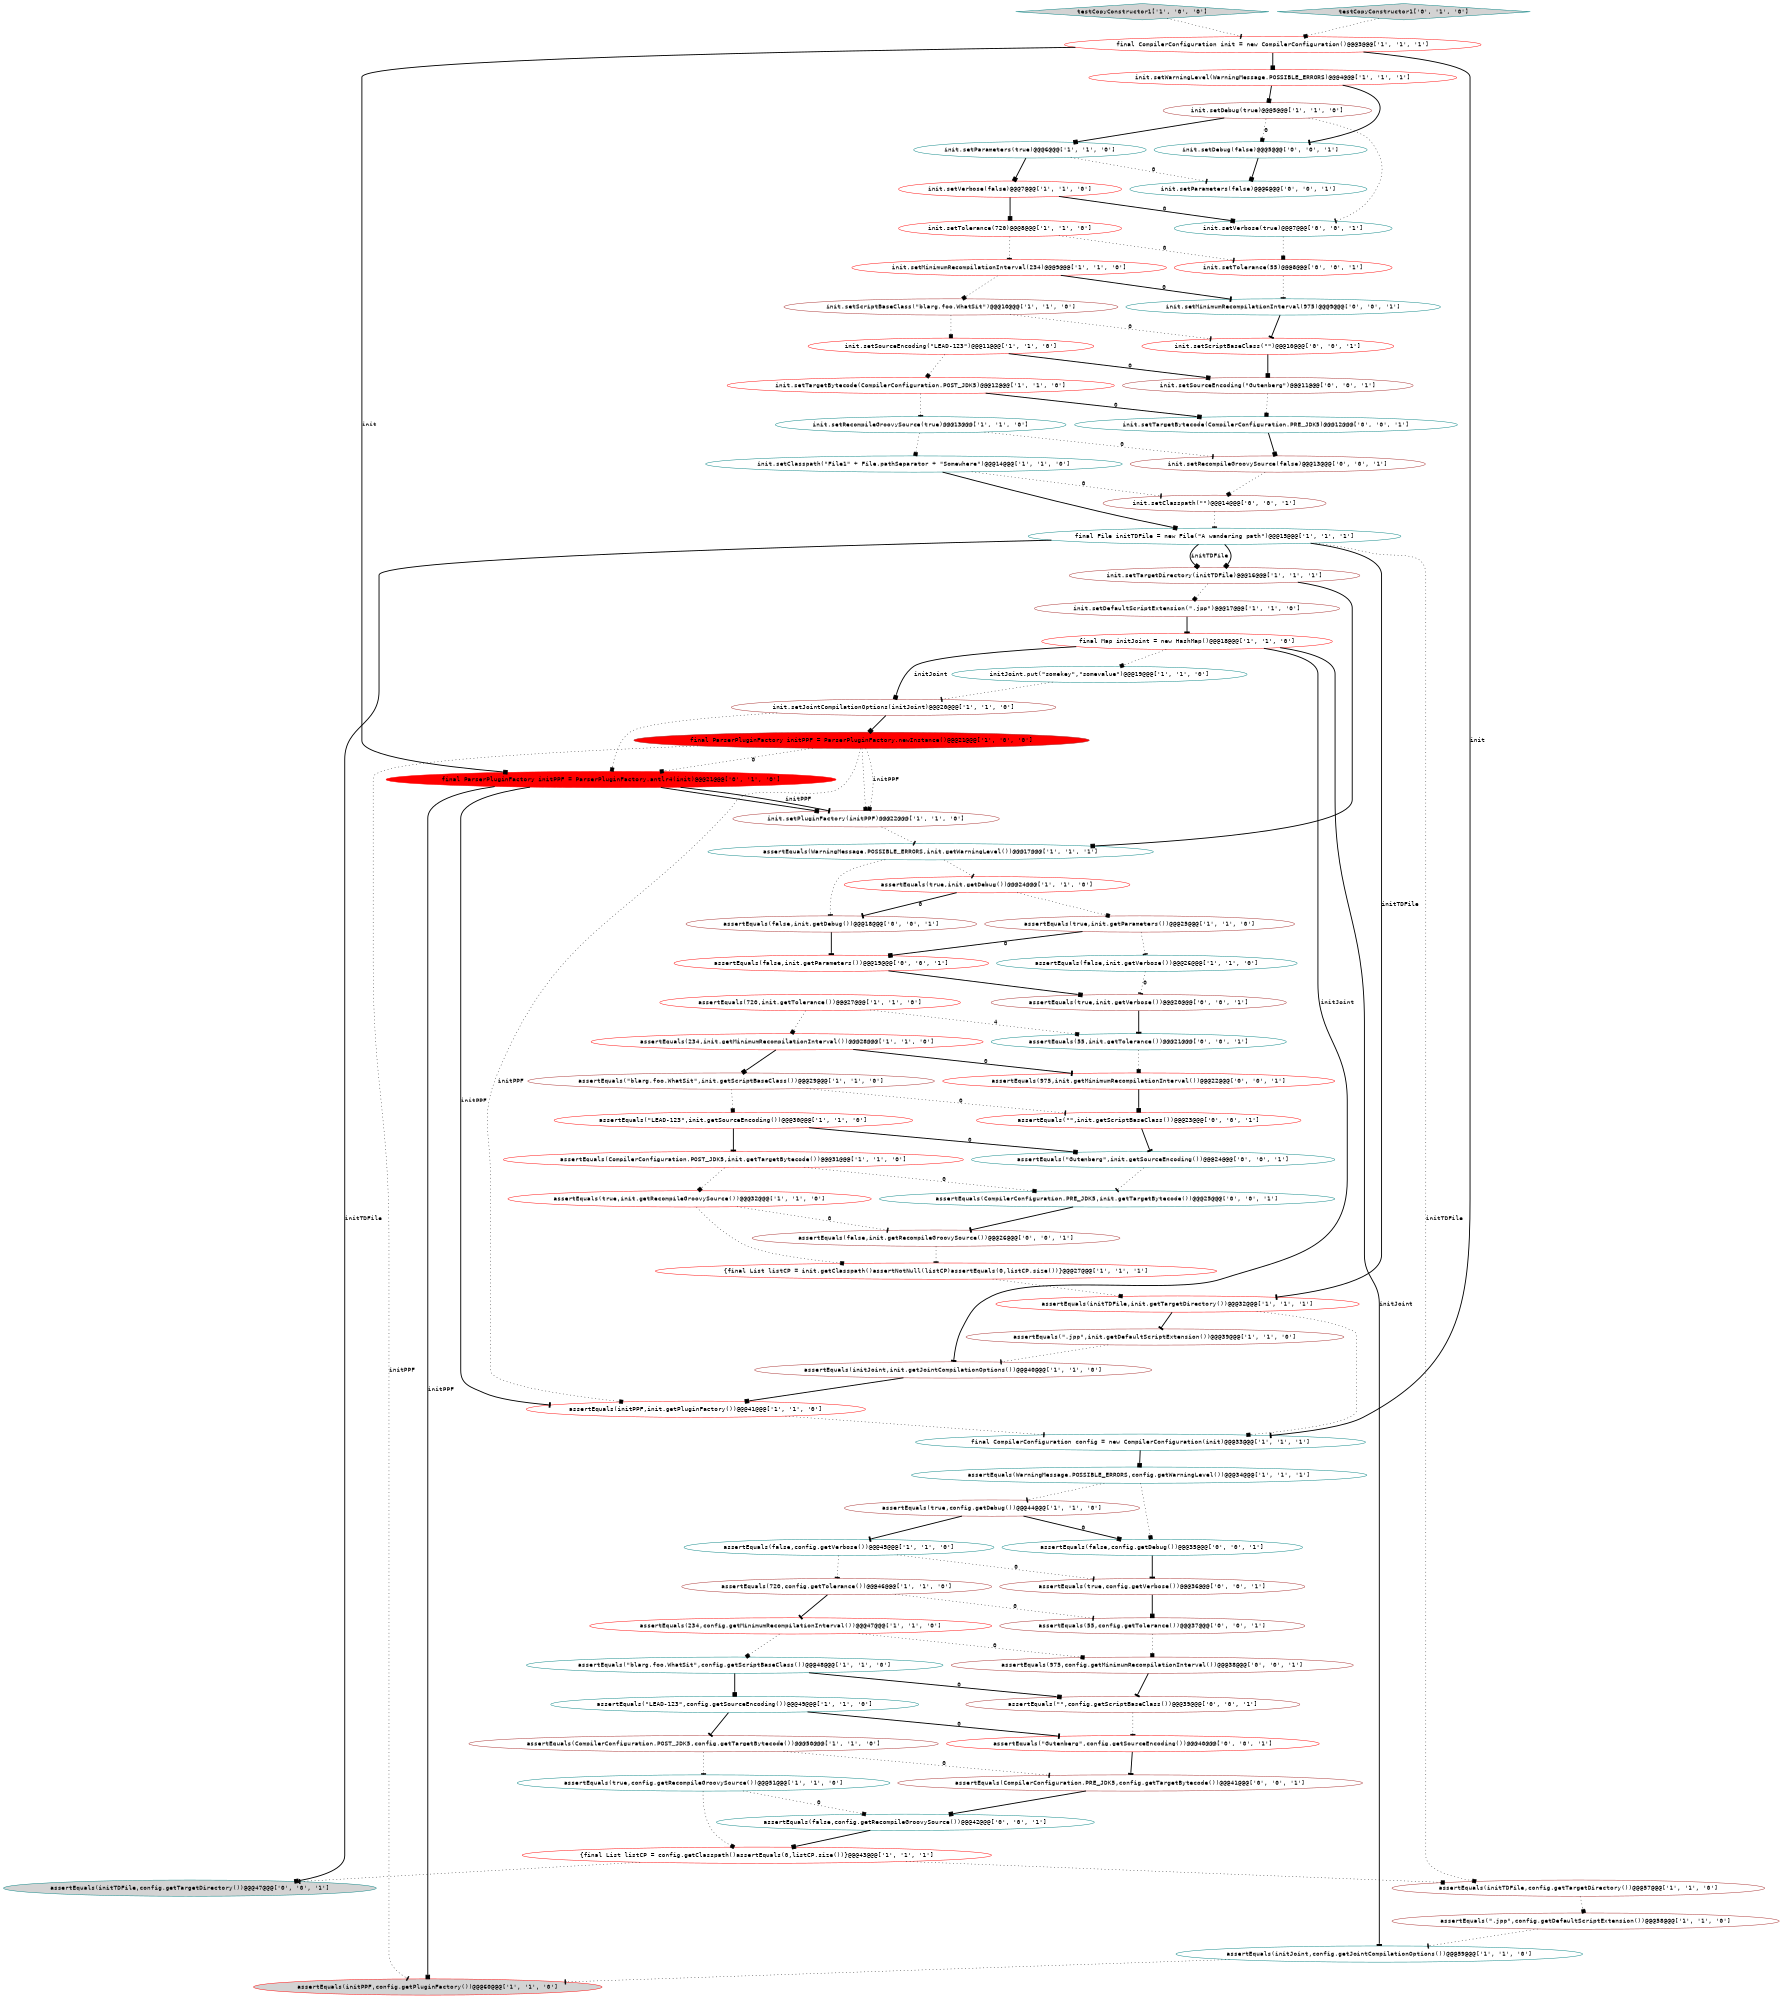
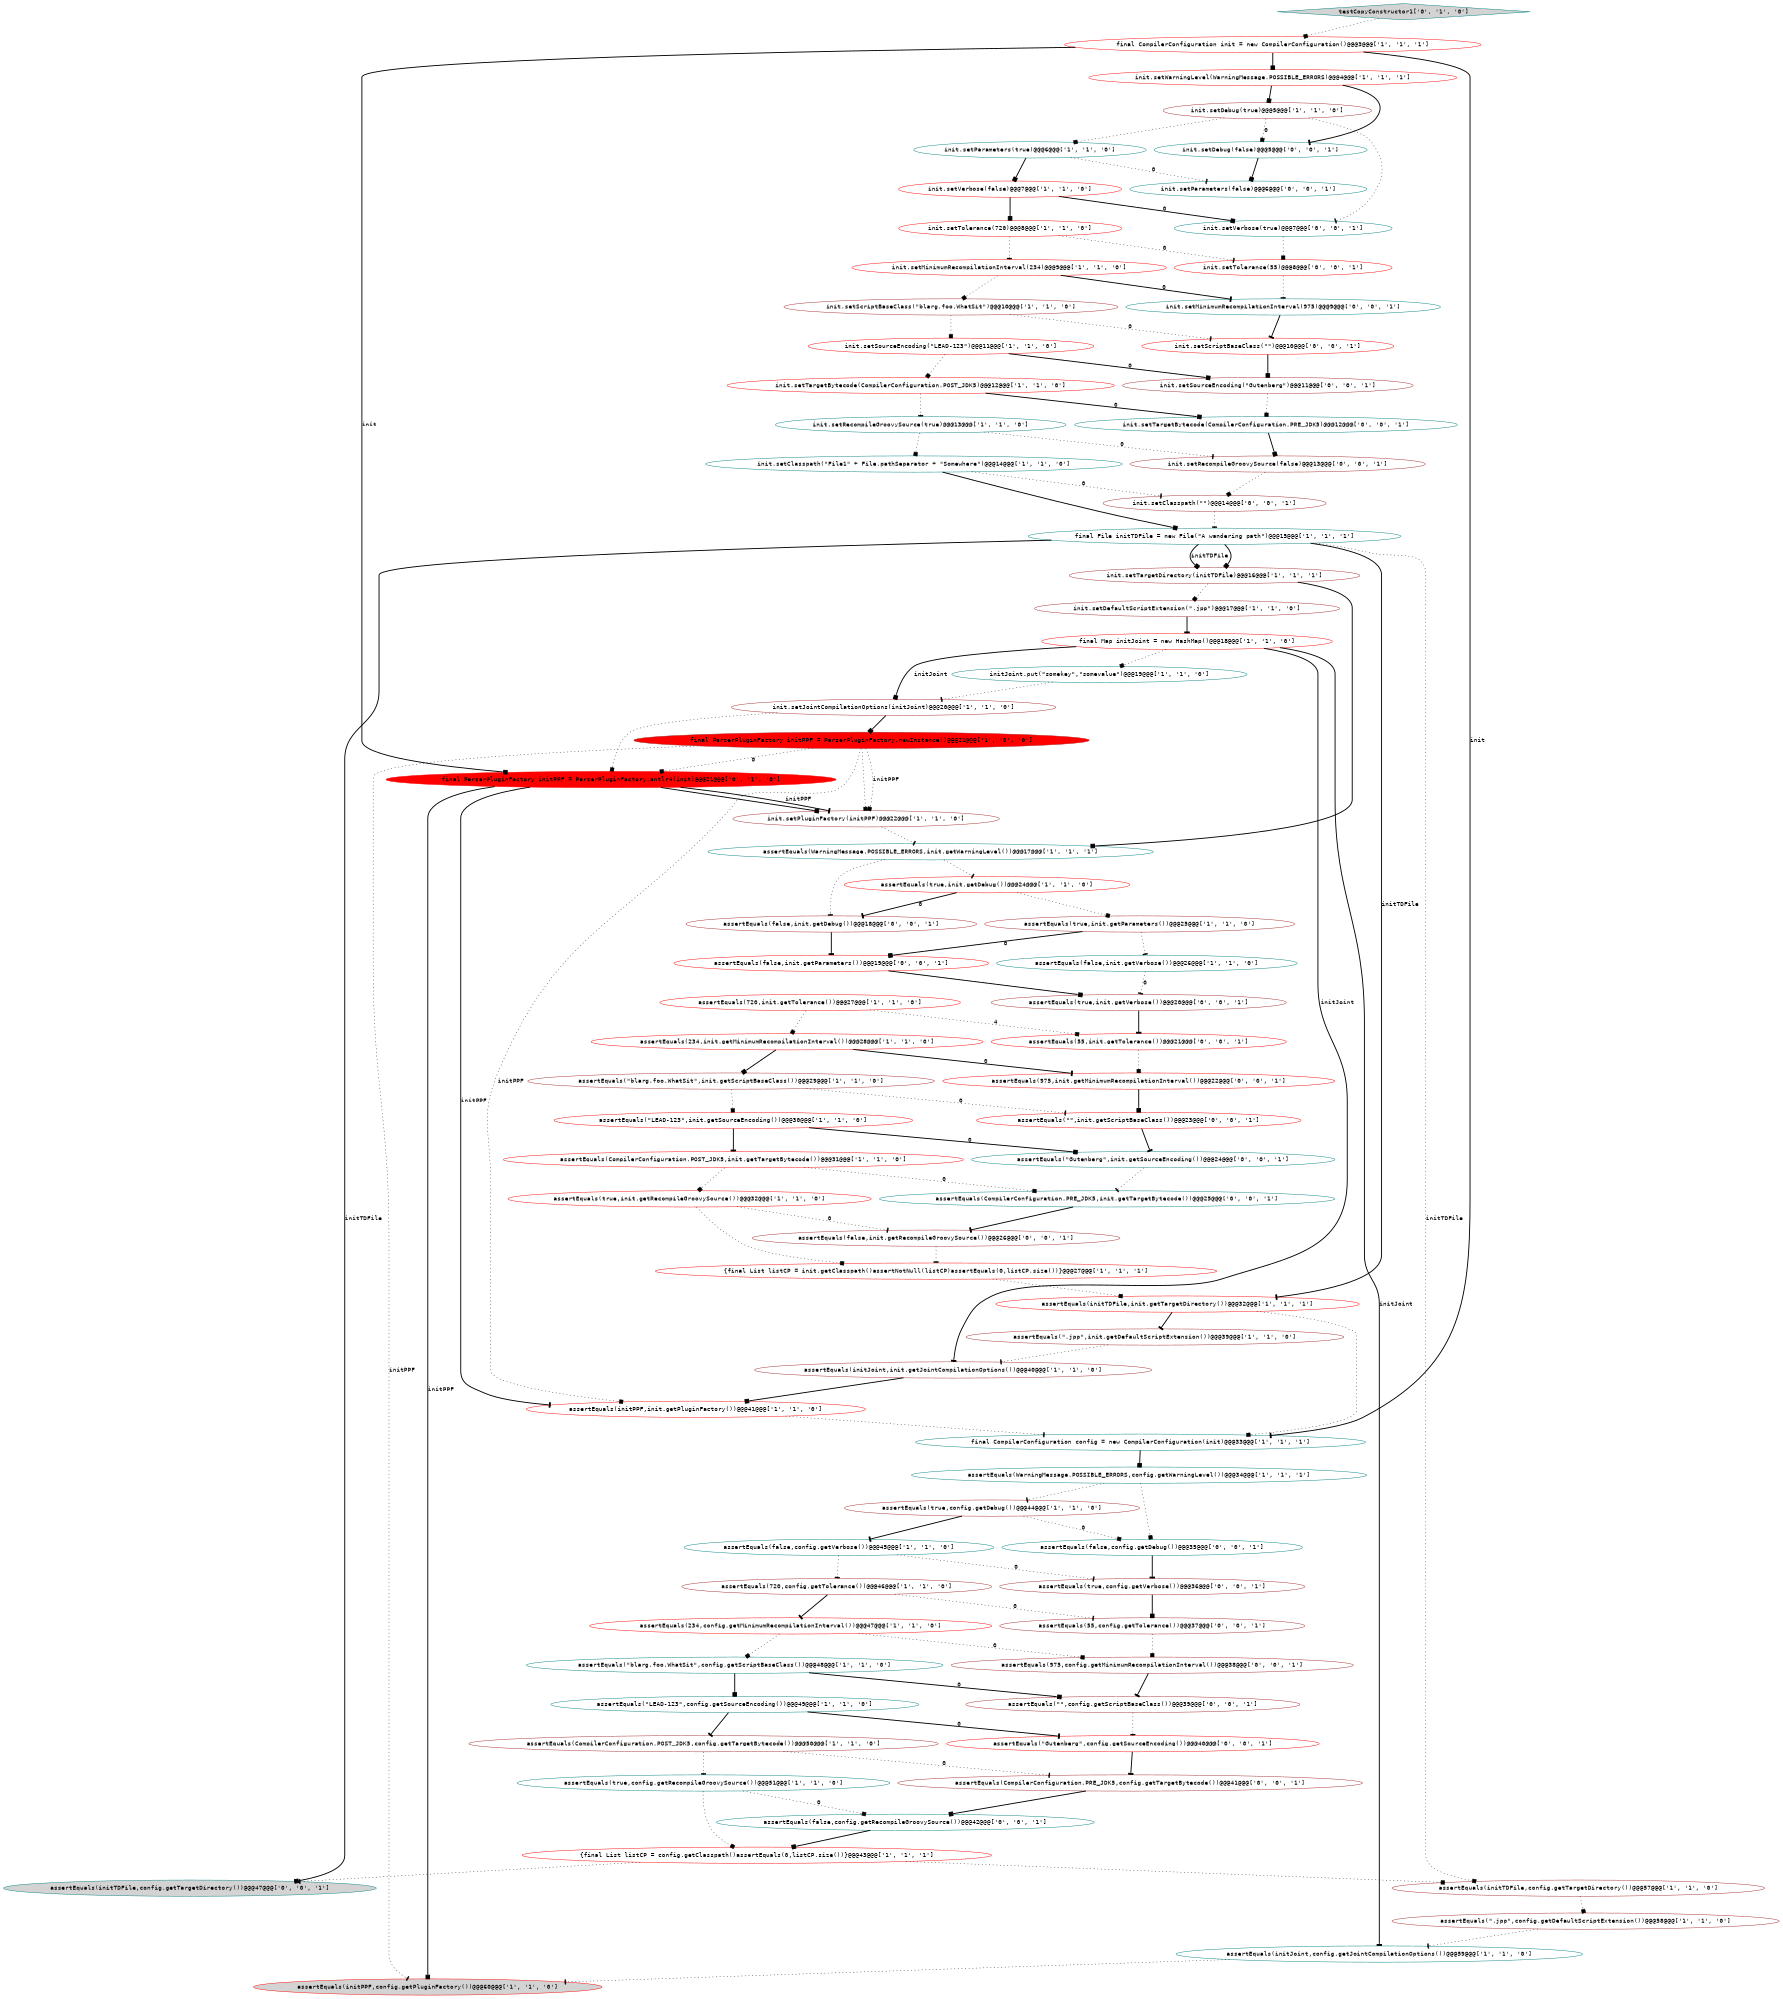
node "testCopyConstructor1['1', '0', '0']": removed
edge "init.setDebug(true)@@@5@@@['1', '1', '0']" -> "init.setParameters(true)@@@6@@@['1', '1', '0']": style bold -> dotted
node "assertEquals(55,init.getTolerance())@@@21@@@['0', '0', '1']": color teal -> red
edge "assertEquals(true,config.getDebug())@@@44@@@['1', '1', '0']" -> "assertEquals(false,config.getDebug())@@@35@@@['0', '0', '1']": style bold -> dotted
